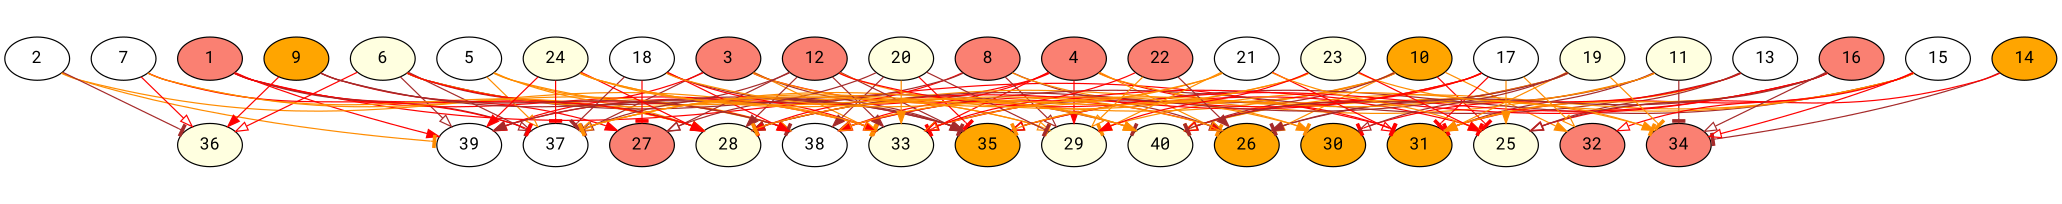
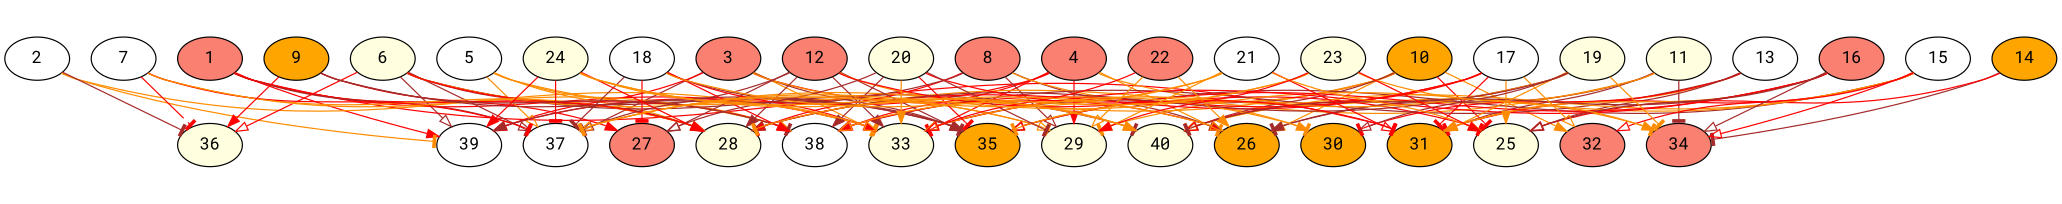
edge "7" -> "36": arrowhead onormal -> tee
edge "22" -> "26": color brown -> darkorange
edge "4" -> "31": now "20" -> "31"
